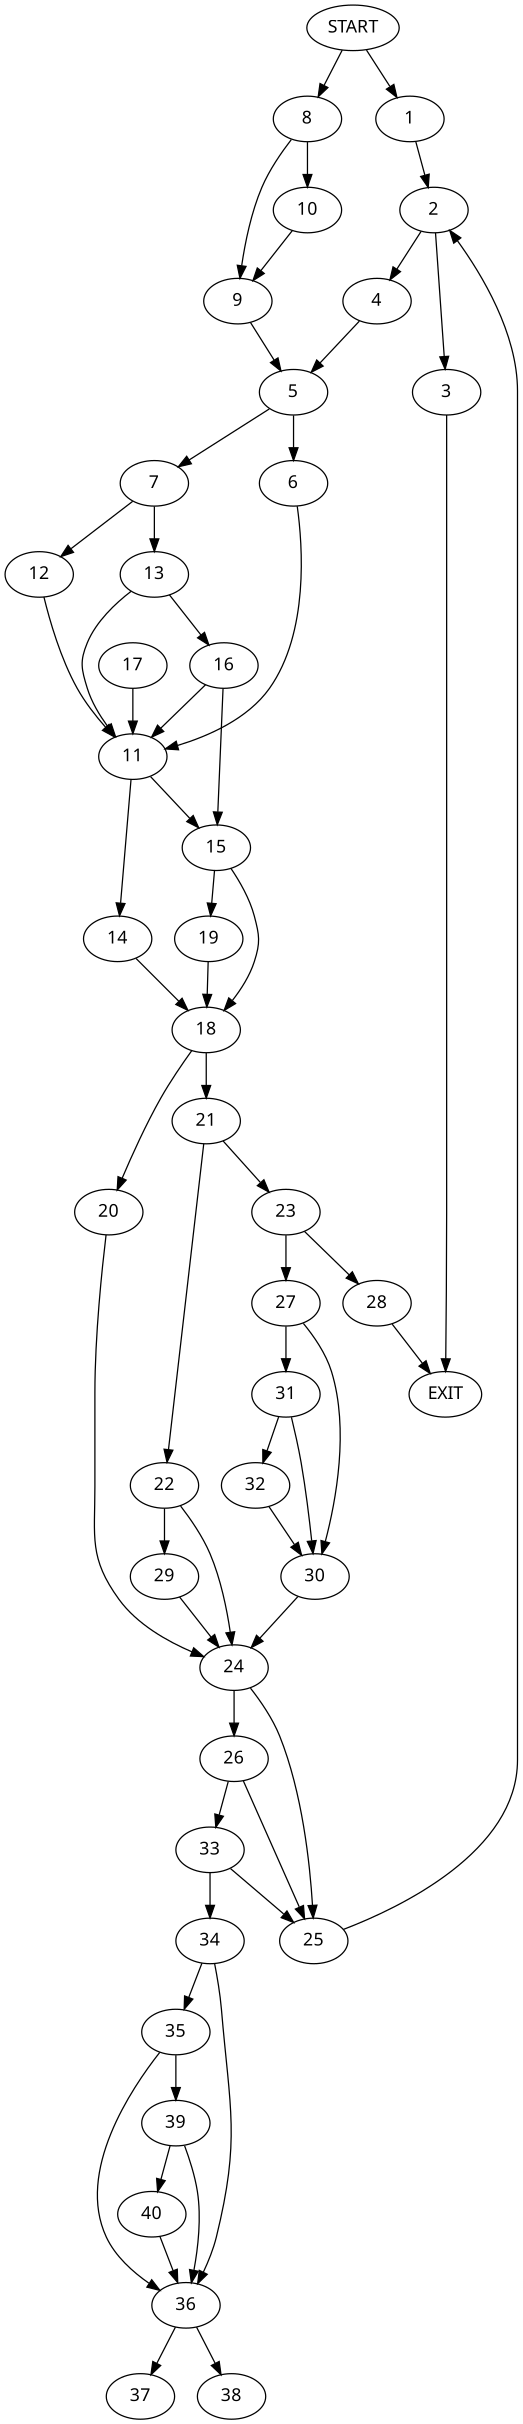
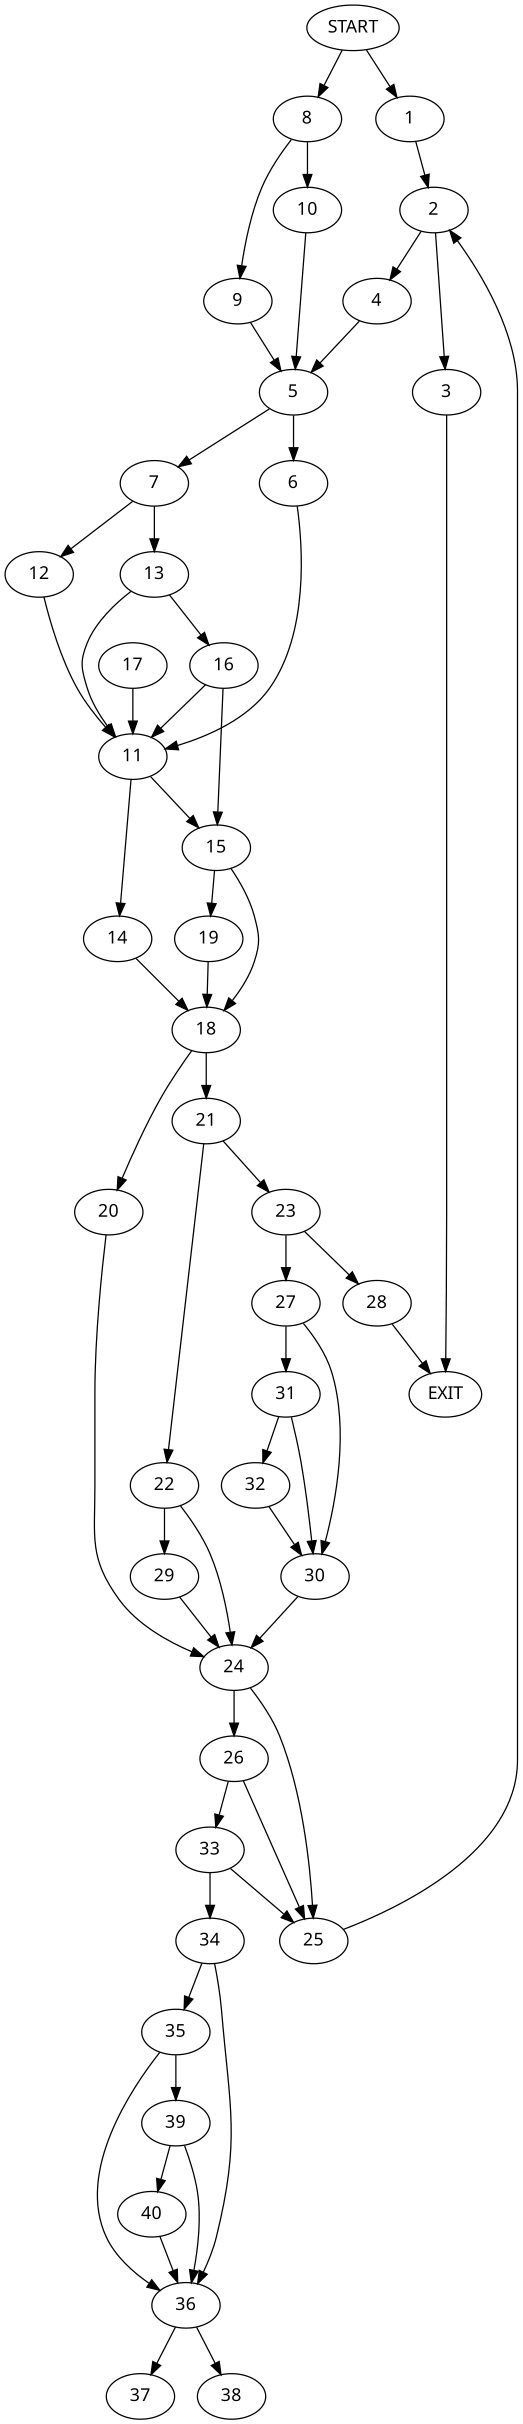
edge "10" -> "9": now "10" -> "5"
